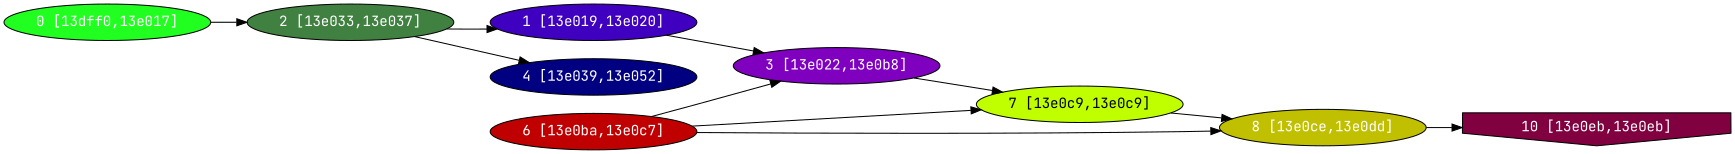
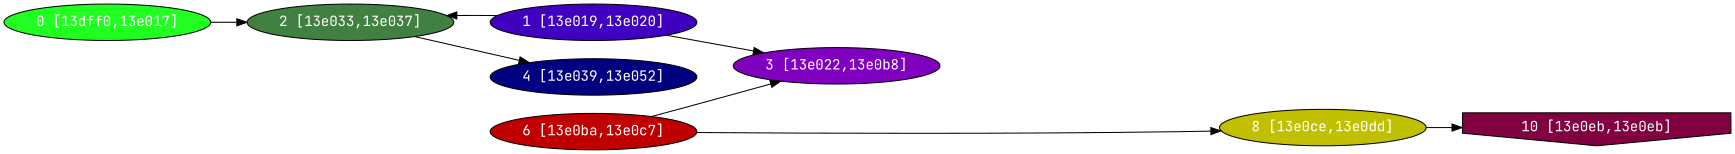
edge "2 [13e033,13e037]" -> "1 [13e019,13e020]": reversed
node "7 [13e0c9,13e0c9]": removed
